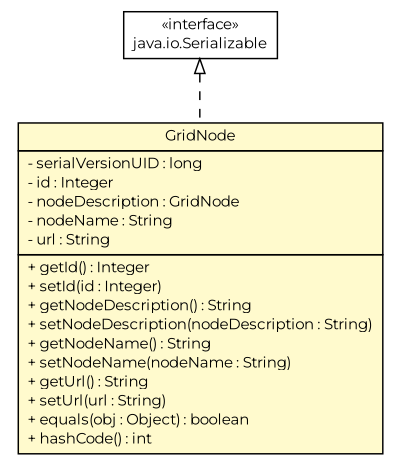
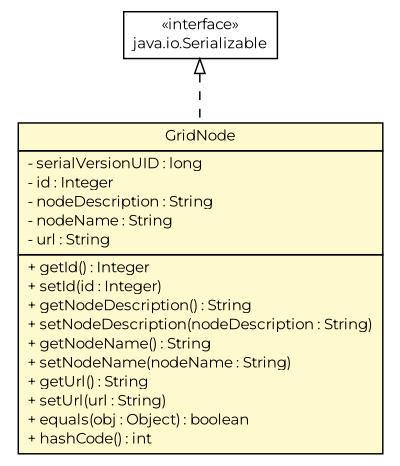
node "GridNode": text "- nodeDescription : GridNode" -> "- nodeDescription : String"
